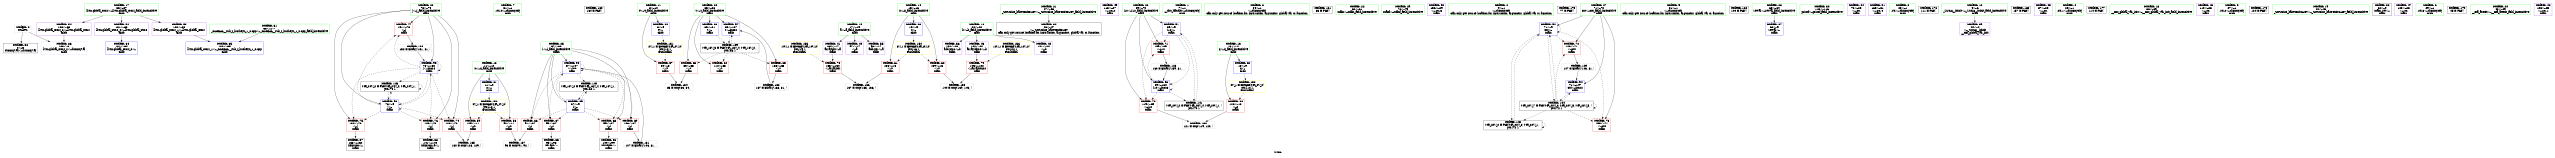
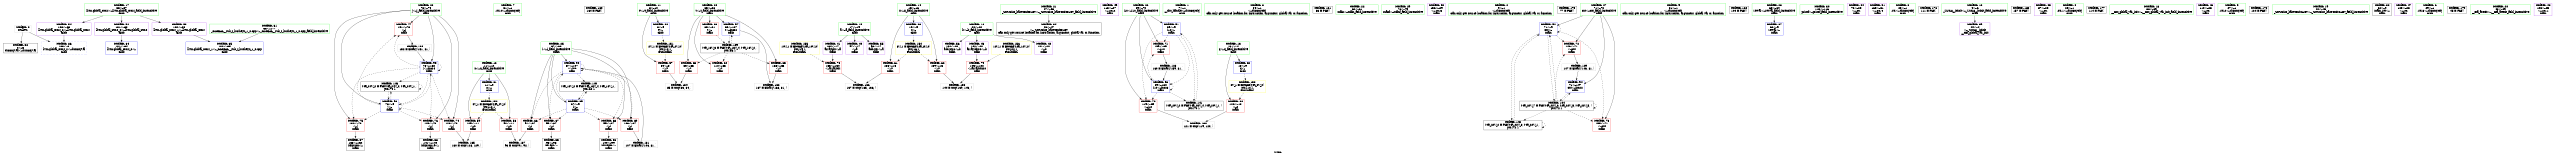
node "NodeID: 88": color blue -> red
edge "NodeID: 132" -> "NodeID: 97": reversed
